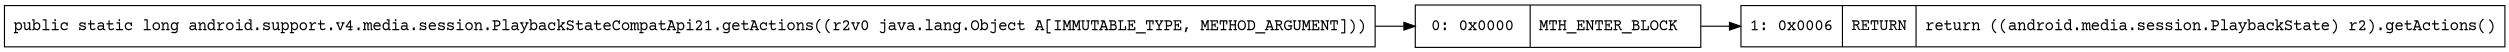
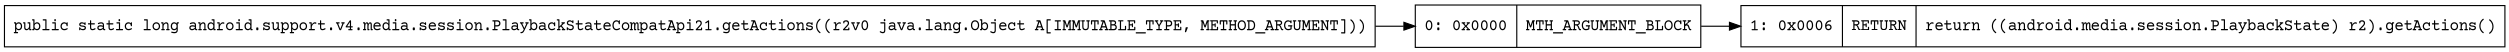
node "0: 0x0000": text "MTH_ENTER_BLOCK" -> "MTH_ARGUMENT_BLOCK"
